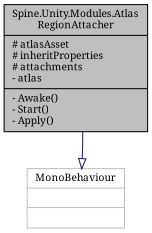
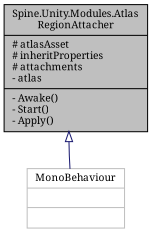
edge "Spine.Unity.Modules.Atlas" -> "MonoBehaviour": reversed
